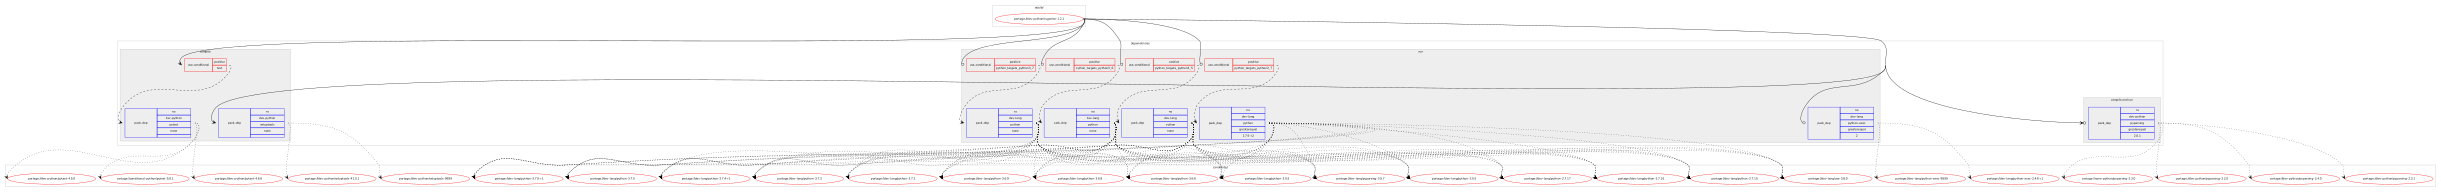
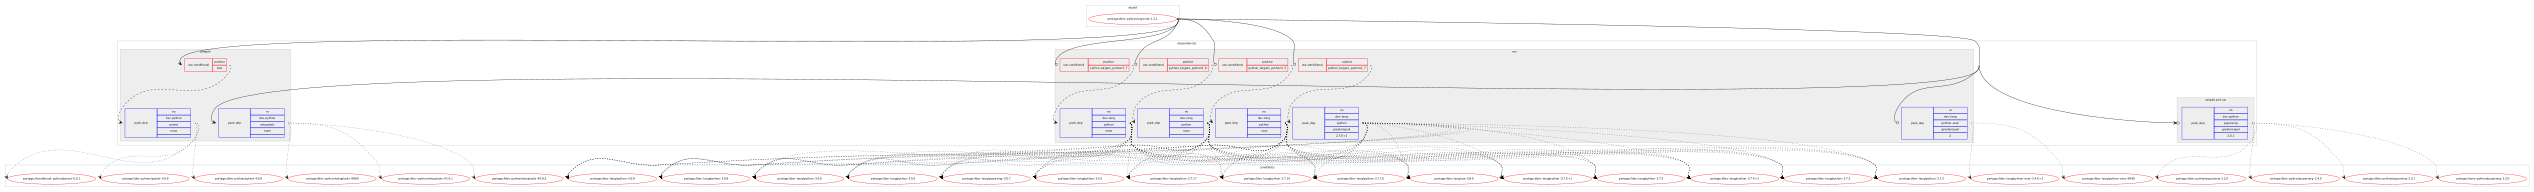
node "portage://dev-python/setuptools-40.6.3": added
